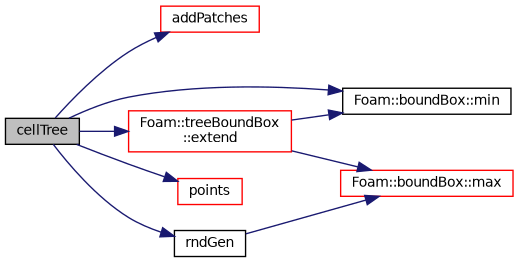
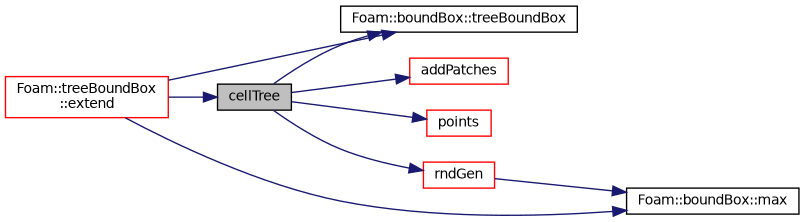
node "Foam::boundBox::min": label "Foam::boundBox::min" -> "Foam::boundBox::treeBoundBox"
edge "cellTree" -> "Foam::treeBoundBox ::extend": reversed
node "Foam::boundBox::max": color red -> black
node "rndGen": color black -> red
